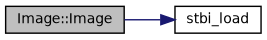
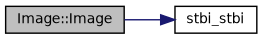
node "stbi_load": label "stbi_load" -> "stbi_stbi"
